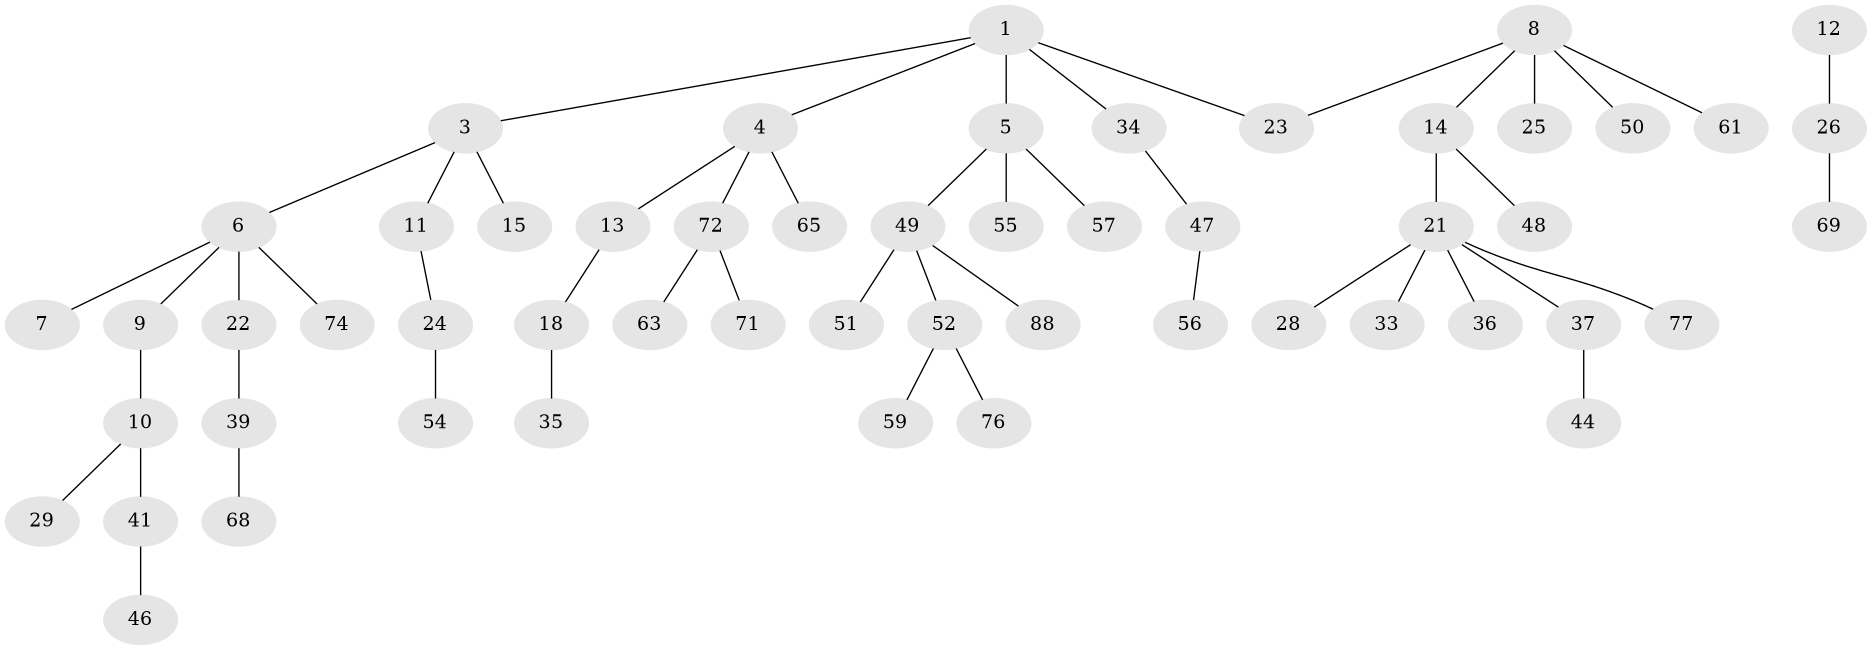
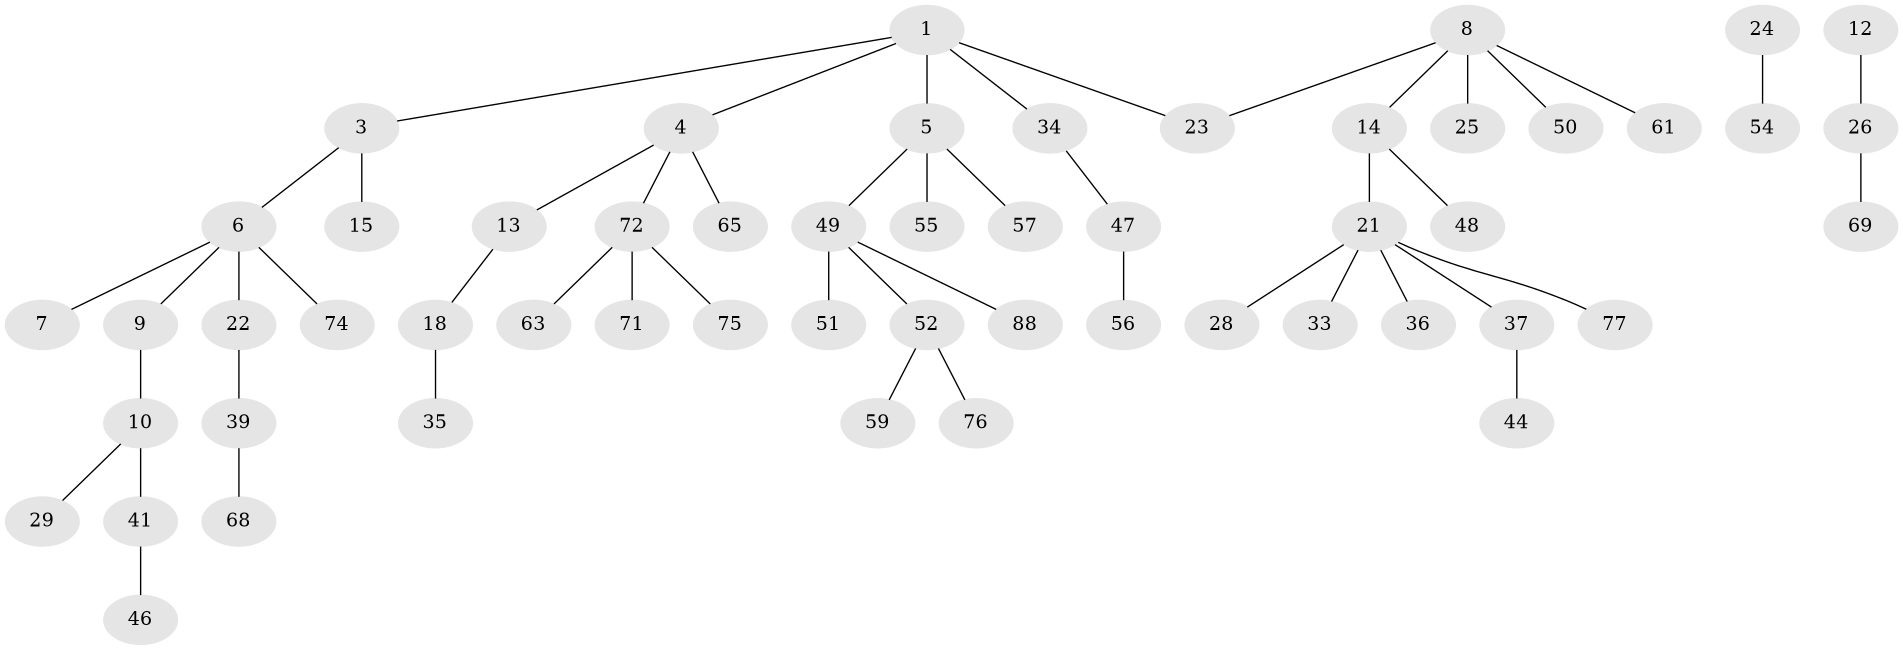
node "11": removed
node "75": added
